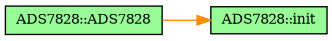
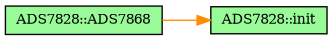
node "ADS7828::ADS7828": label "ADS7828::ADS7828" -> "ADS7828::ADS7868"
